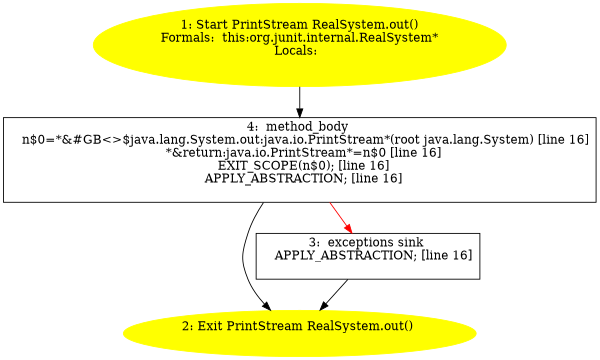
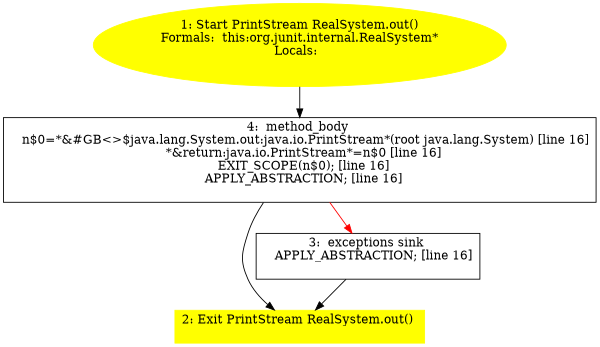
node "2: Exit PrintStream RealSystem.out()": shape ellipse -> box
